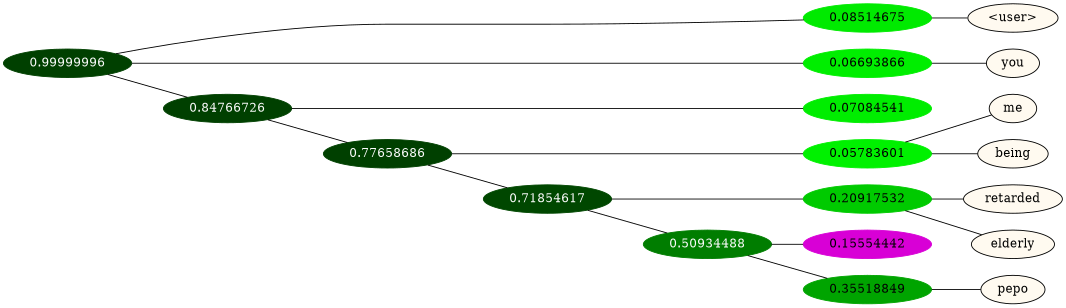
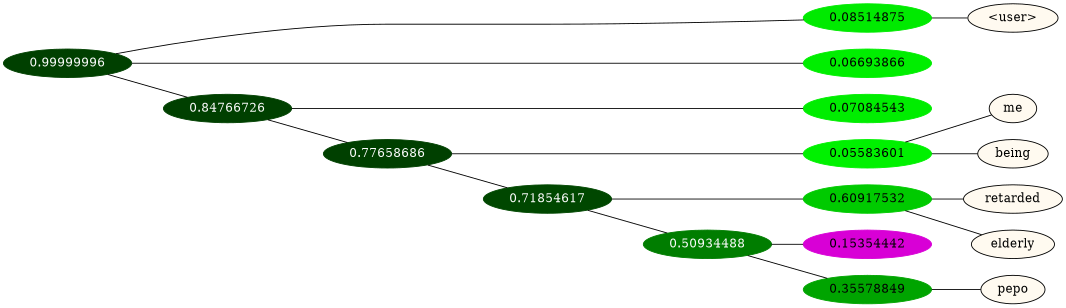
node "0.08514675": label "0.08514675" -> "0.08514875"
node "you": removed
node "0.07084541": label "0.07084541" -> "0.07084543"
node "0.05783601": label "0.05783601" -> "0.05583601"
node "0.20917532": label "0.20917532" -> "0.60917532"
node "0.15554442": label "0.15554442" -> "0.15354442"
node "0.35518849": label "0.35518849" -> "0.35578849"
